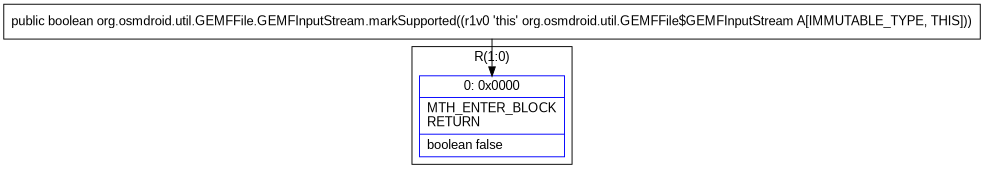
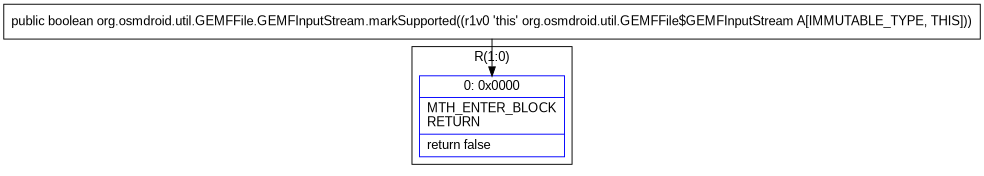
node "0: 0x0000": text "boolean false" -> "return false"
